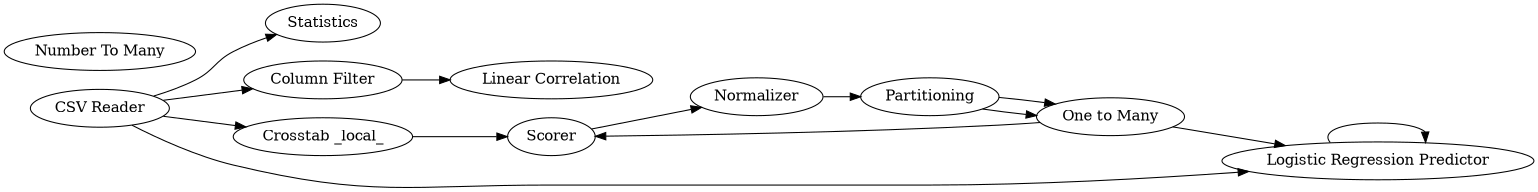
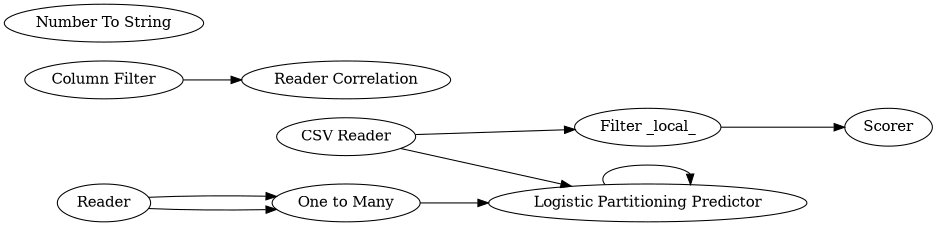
node "Statistics": removed
node "Number To Many": label "Number To Many" -> "Number To String"
node "Linear Correlation": label "Linear Correlation" -> "Reader Correlation"
edge "CSV Reader" -> "Column Filter": removed
node "Normalizer": removed
node "Partitioning": label "Partitioning" -> "Reader"
edge "One to Many" -> "Scorer": removed
node "Crosstab _local_": label "Crosstab _local_" -> "Filter _local_"
node "Logistic Regression Predictor": label "Logistic Regression Predictor" -> "Logistic Partitioning Predictor"
